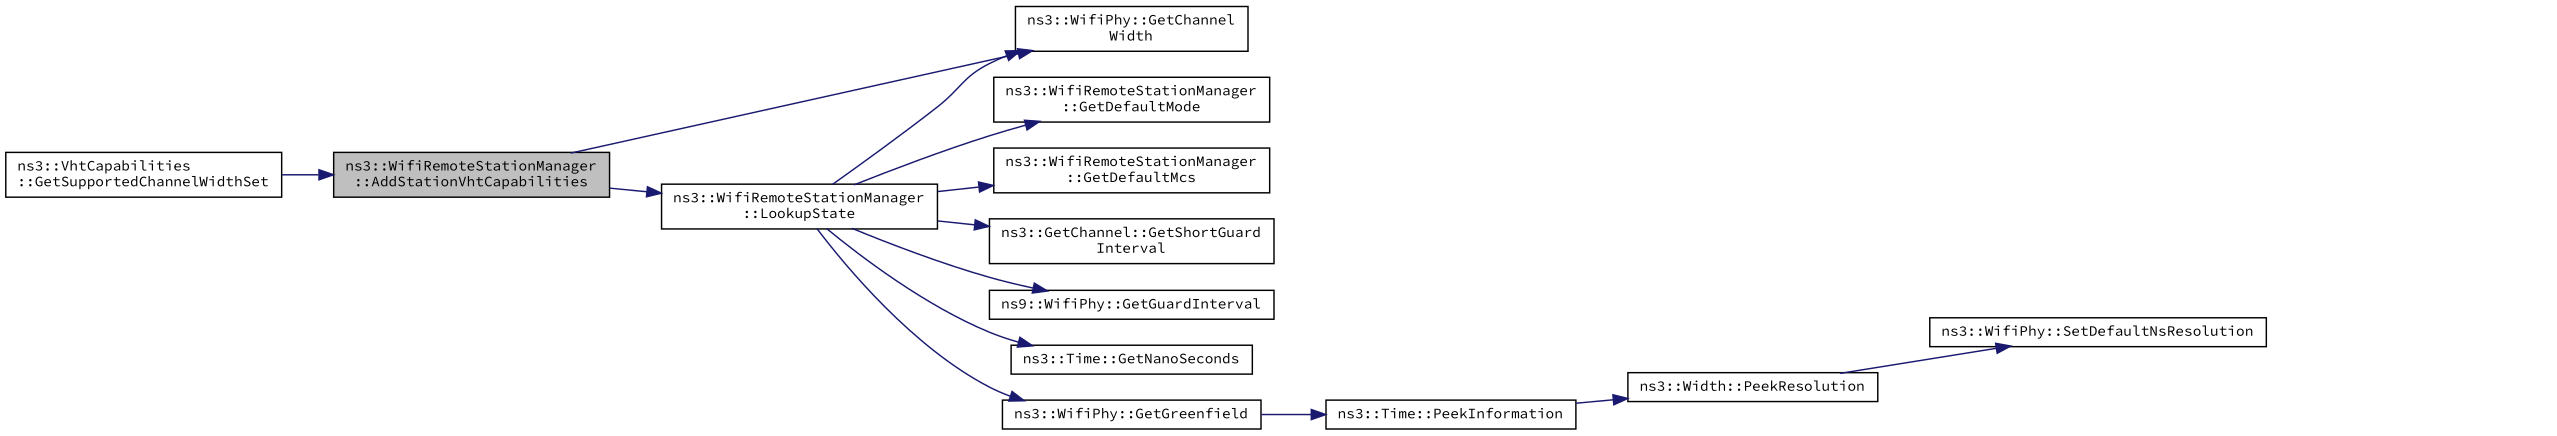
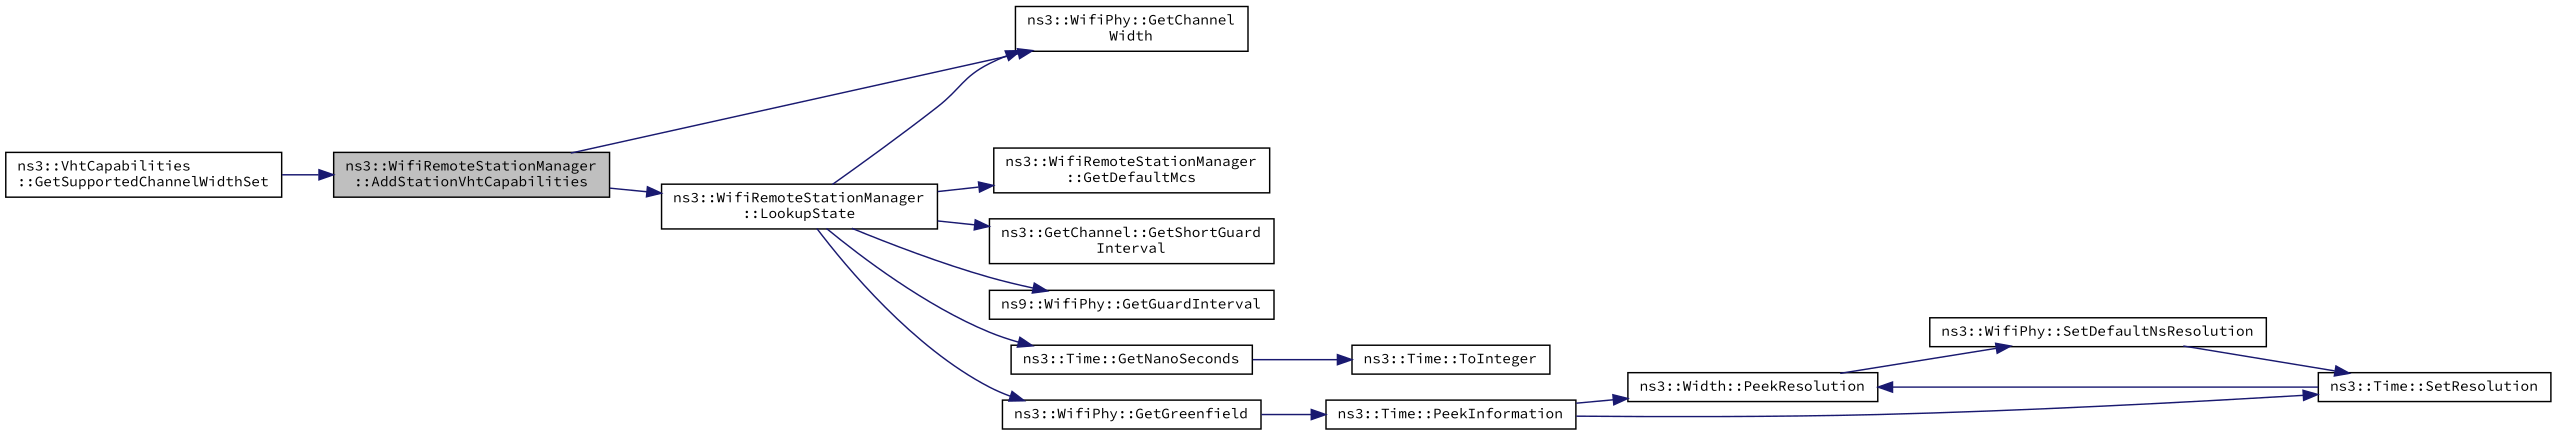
node "ns3::WifiRemoteStationManager ::GetDefaultMode": removed
node "ns3::Time::ToInteger": added
node "ns3::Time::SetResolution": added
